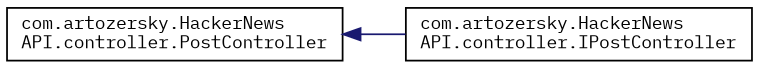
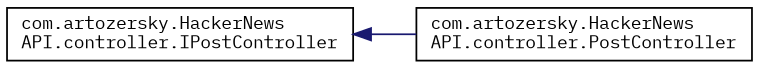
edge "com.artozersky.HackerNews API.controller.IPostController" -> "com.artozersky.HackerNews API.controller.PostController": reversed
